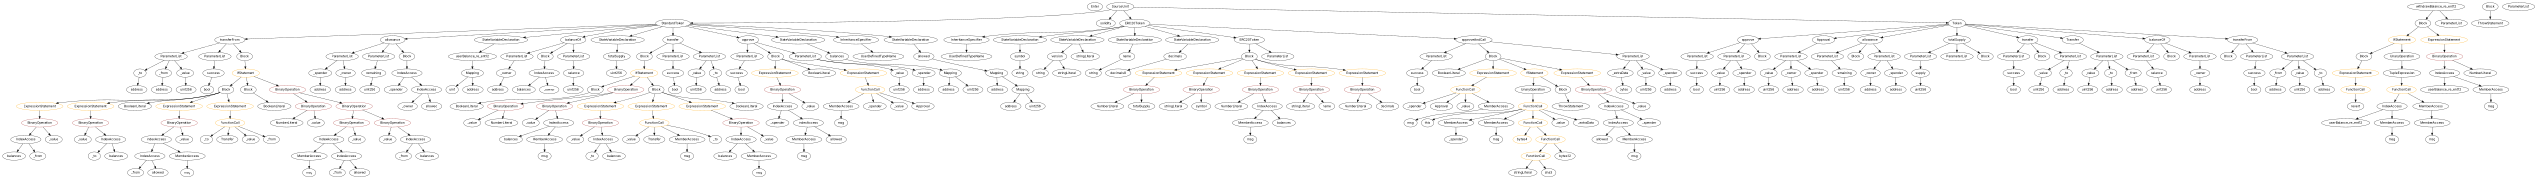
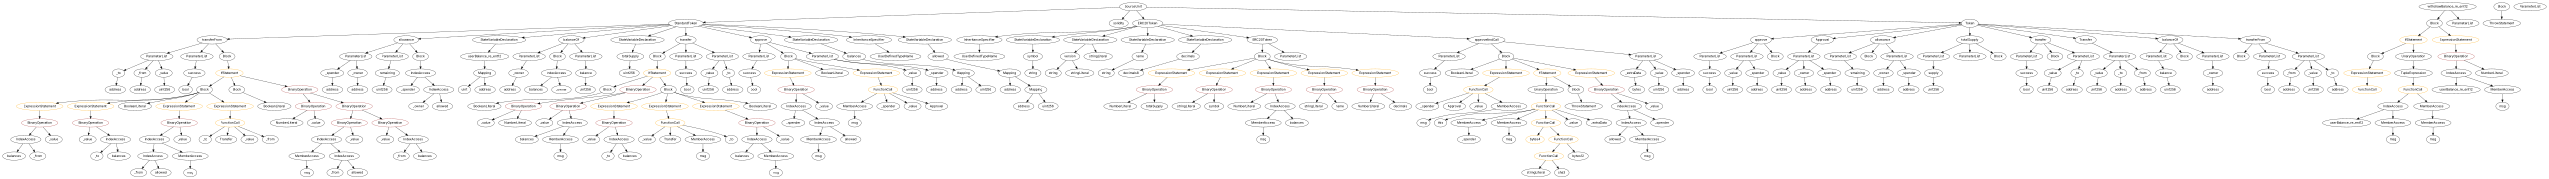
node "Enter": removed
node "revert": removed
